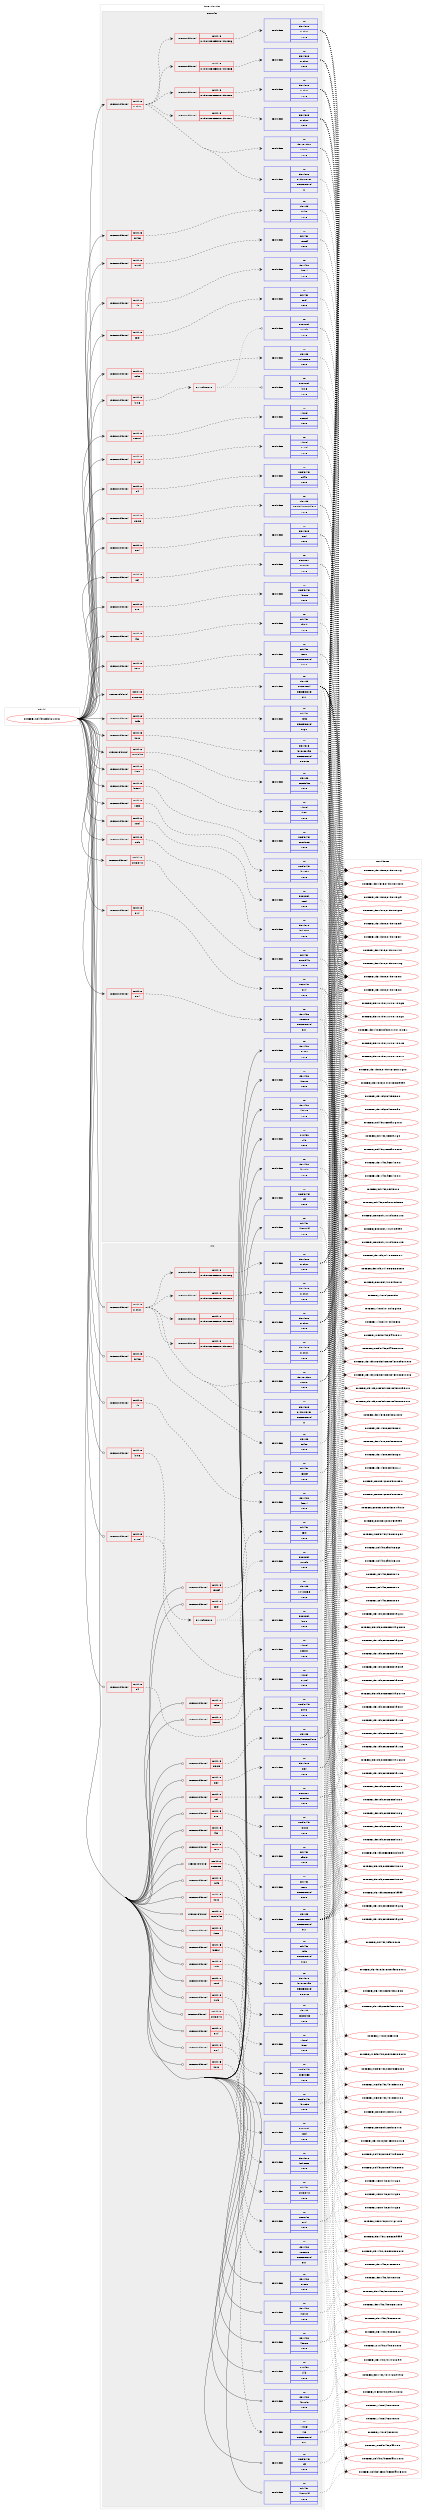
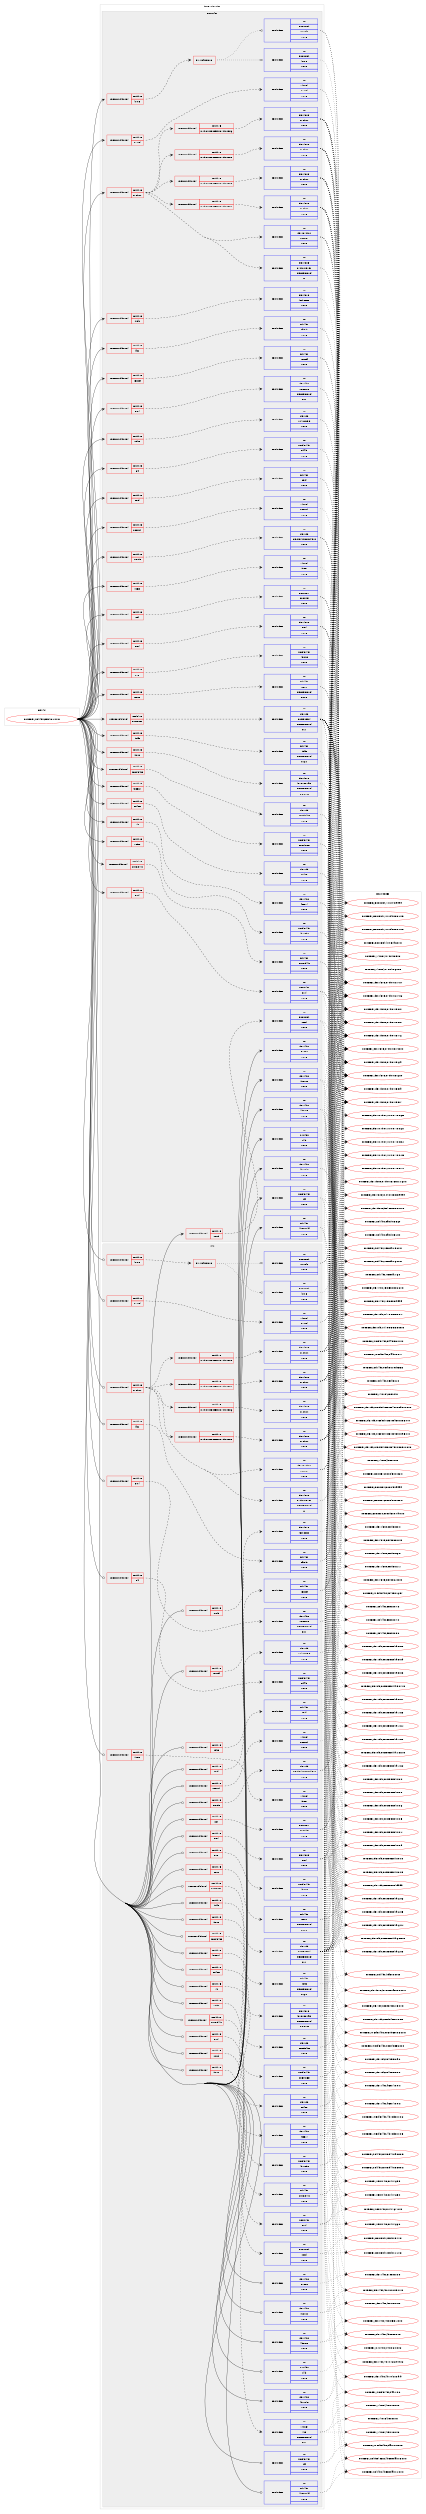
node "portage://dev-instantclient/numpy-1.15.4": label "portage://dev-instantclient/numpy-1.15.4" -> "portage://dev-python/numpy-1.15.4"
node "portage://media-libs/libpng-1.6.37": label "portage://media-libs/libpng-1.6.37" -> "portage://media-libs/sqlite-1.6.37"
node "portage://dev-db/greaterequal-10.9": label "portage://dev-db/greaterequal-10.9" -> "portage://dev-db/postgresql-10.9"
node "portage://dev-libs/libpcre-8.43": removed
